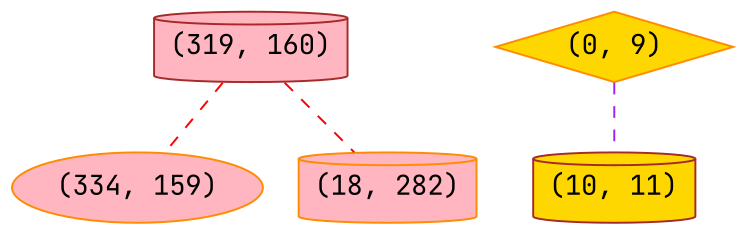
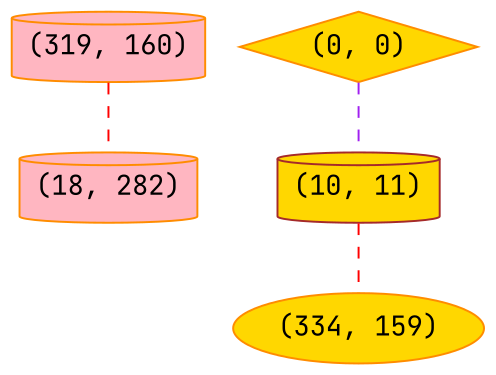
node "(319, 160)": color brown -> darkorange
node "(0, 9)": label "(0, 9)" -> "(0, 0)"
edge "(319, 160)" -- "(334, 159)": now "(10, 11)" -- "(334, 159)"
node "(334, 159)": fillcolor lightpink -> gold
